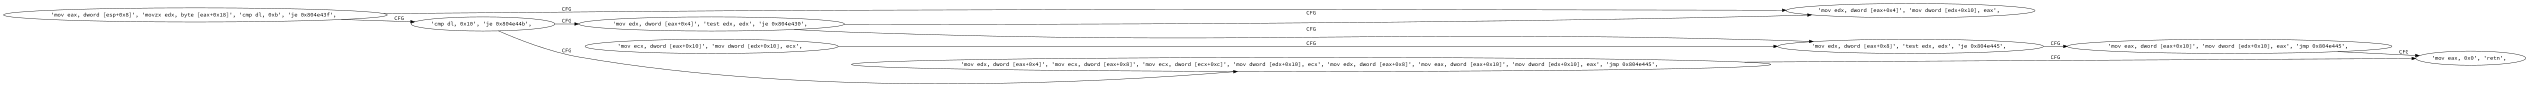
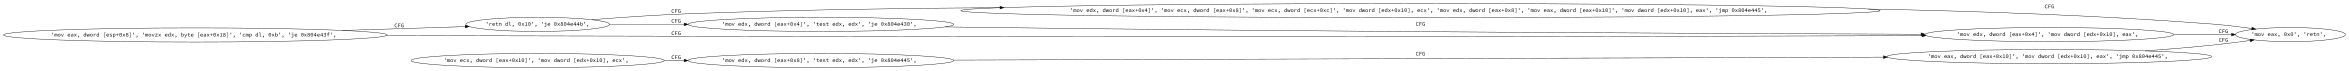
node "'cmp dl, 0x10', 'je 0x804e44b',": label "'cmp dl, 0x10', 'je 0x804e44b'," -> "'retn dl, 0x10', 'je 0x804e44b',"
edge "'mov edx, dword [eax+0x4]', 'mov dword [edx+0x10], eax'," -> "'mov eax, 0x0', 'retn',": added, label "CFG"
edge "'mov edx, dword [eax+0x4]', 'test edx, edx', 'je 0x804e430'," -> "'mov edx, dword [eax+0x8]', 'test edx, edx', 'je 0x804e445',": removed, label "CFG"
